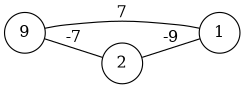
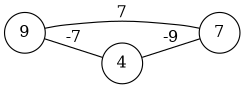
node "1": label "1" -> "7"
node "2": label "2" -> "4"
